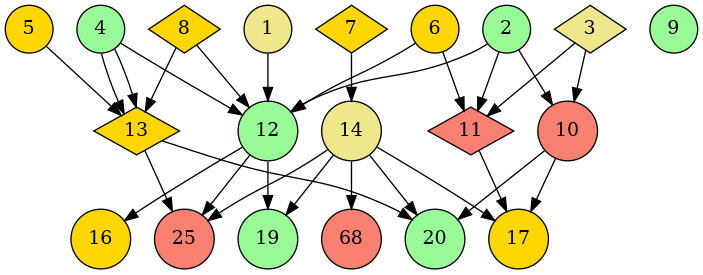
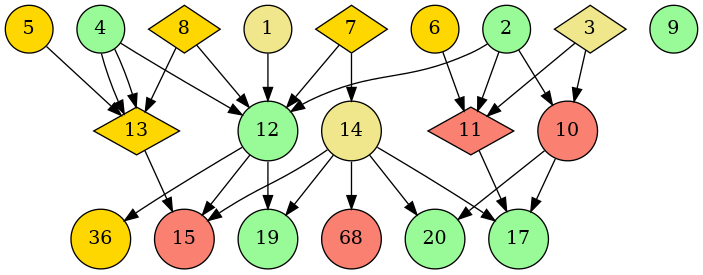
edge "6" -> "12": now "7" -> "12"
edge "13" -> "20": removed
node "16": label "16" -> "36"
node "25": label "25" -> "15"
node "17": fillcolor gold -> palegreen
